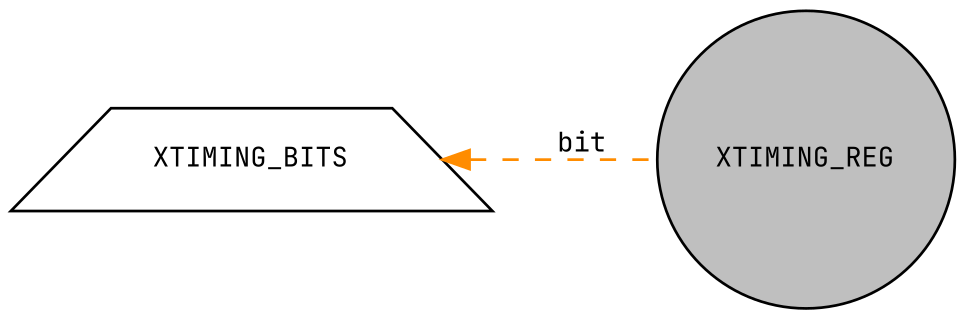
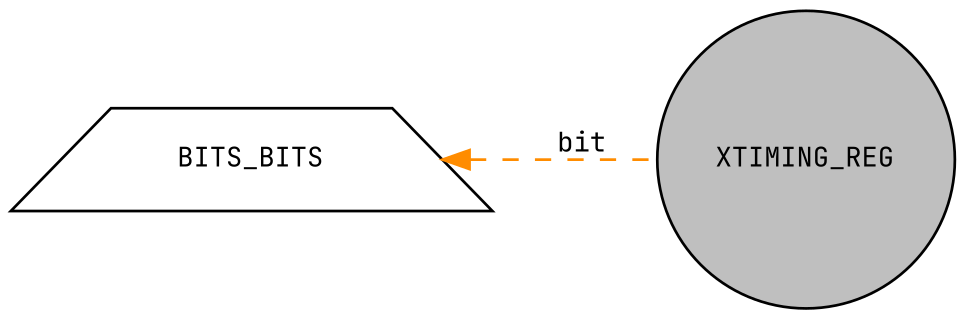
node "XTIMING_BITS": label "XTIMING_BITS" -> "BITS_BITS"
